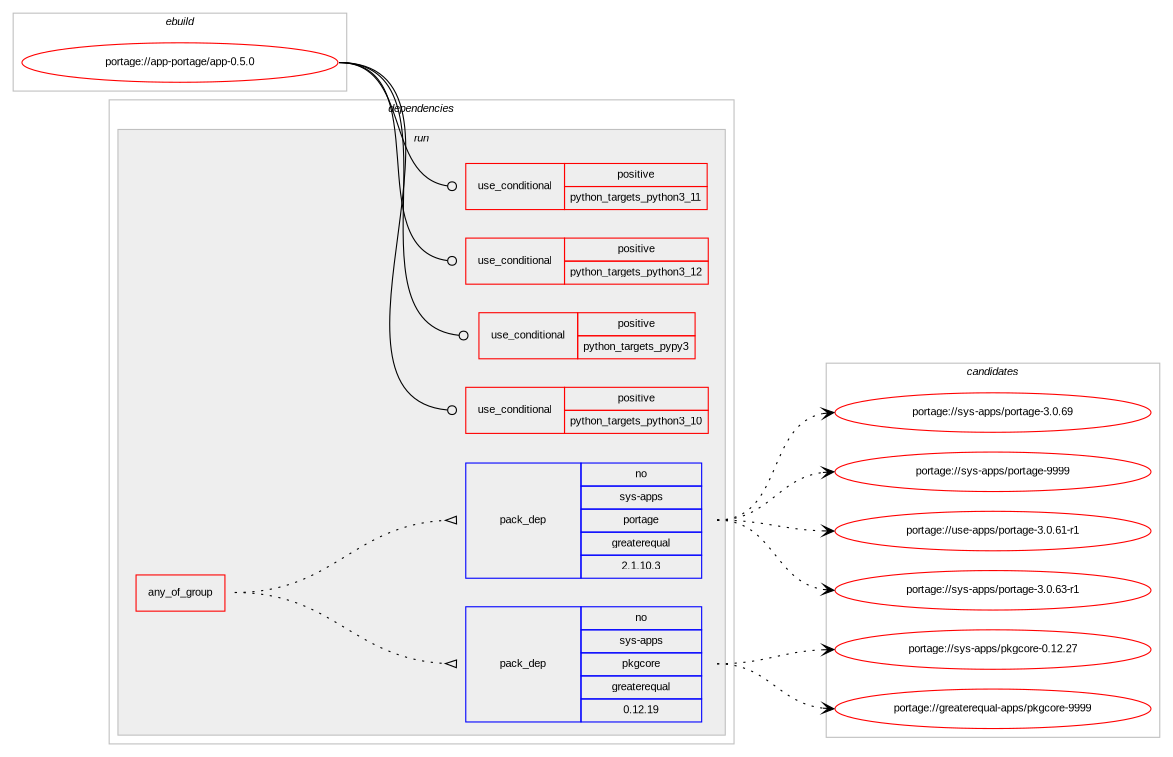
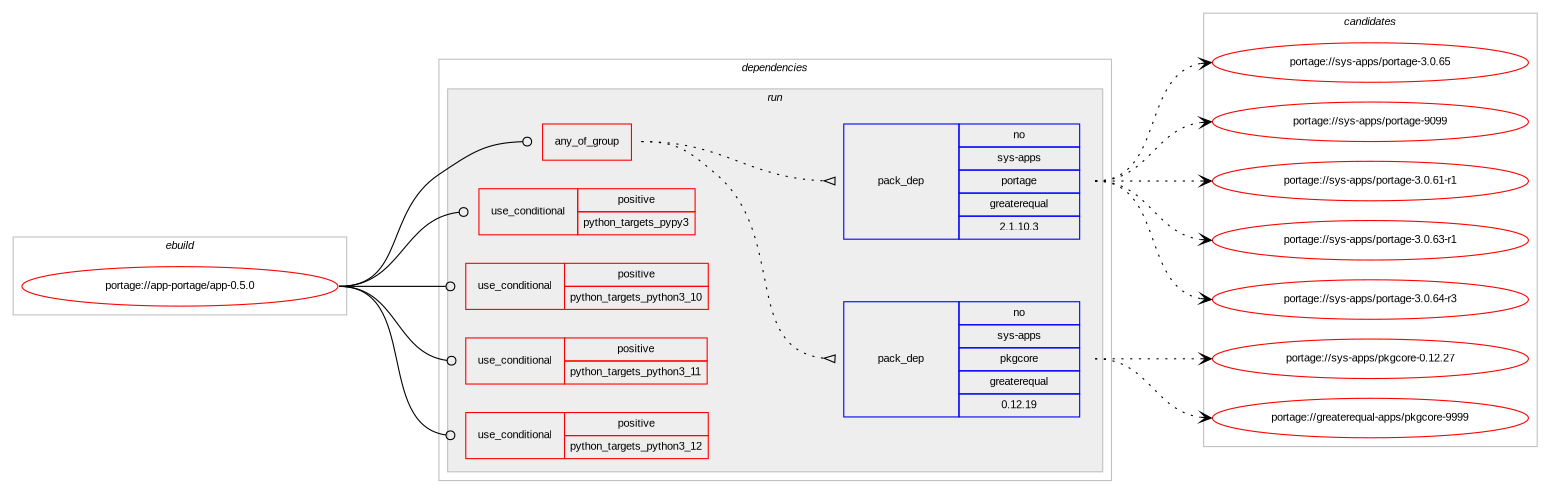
edge "portage://app-portage/app-0.5.0" -> "any_of_group": added
node "portage://sys-apps/portage-3.0.64-r3": added
node "portage://sys-apps/portage-3.0.69": label "portage://sys-apps/portage-3.0.69" -> "portage://sys-apps/portage-3.0.65"
node "portage://sys-apps/portage-9999": label "portage://sys-apps/portage-9999" -> "portage://sys-apps/portage-9099"
node "portage://use-apps/portage-3.0.61-r1": label "portage://use-apps/portage-3.0.61-r1" -> "portage://sys-apps/portage-3.0.61-r1"
